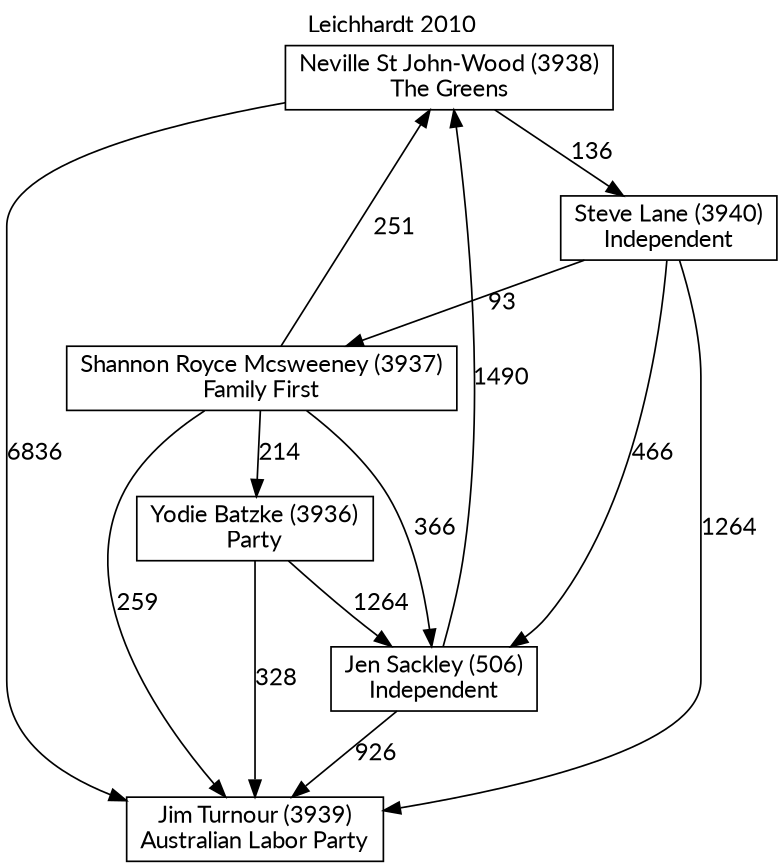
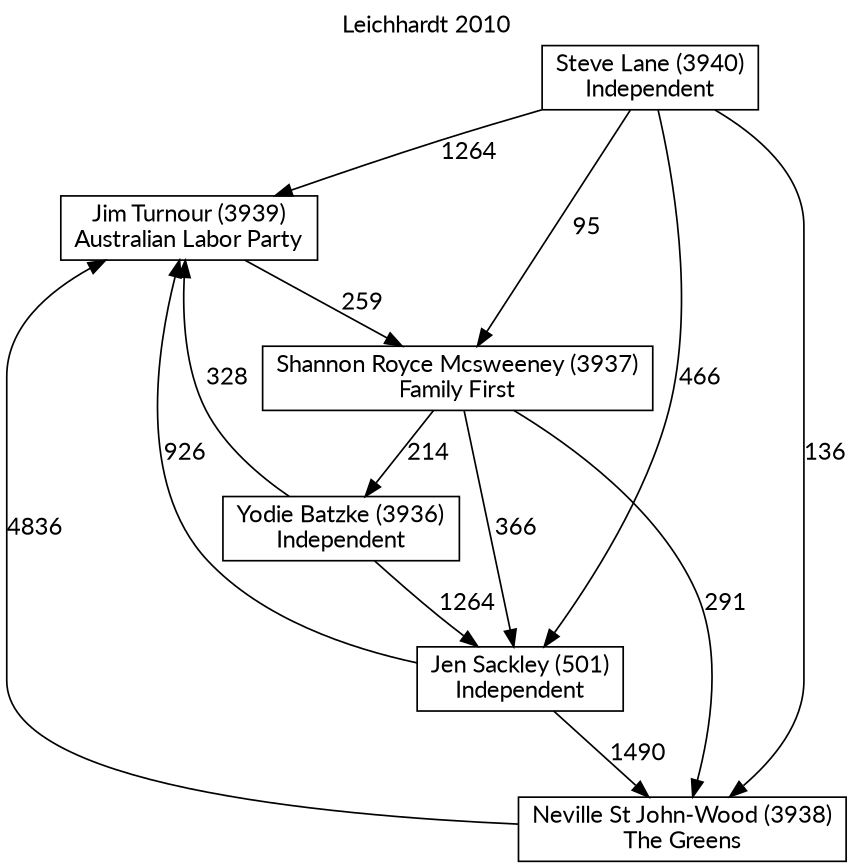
edge "Neville St John-Wood (3938) The Greens" -> "Steve Lane (3940) Independent": reversed
edge "Shannon Royce Mcsweeney (3937) Family First" -> "Neville St John-Wood (3938) The Greens": label "251" -> "291"
edge "Steve Lane (3940) Independent" -> "Shannon Royce Mcsweeney (3937) Family First": label "93" -> "95"
edge "Neville St John-Wood (3938) The Greens" -> "Jim Turnour (3939) Australian Labor Party": label "6836" -> "4836"
node "Yodie Batzke (3936) Party": label "Yodie Batzke (3936) Party" -> "Yodie Batzke (3936) Independent"
edge "Shannon Royce Mcsweeney (3937) Family First" -> "Jim Turnour (3939) Australian Labor Party": reversed
node "Jen Sackley (506) Independent": label "Jen Sackley (506) Independent" -> "Jen Sackley (501) Independent"
